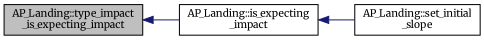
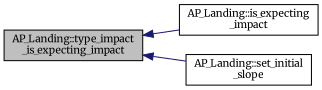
edge "AP_Landing::set_initial _slope" -> "AP_Landing::is_expecting _impact": now "AP_Landing::set_initial _slope" -> "AP_Landing::type_impact _is_expecting_impact"
